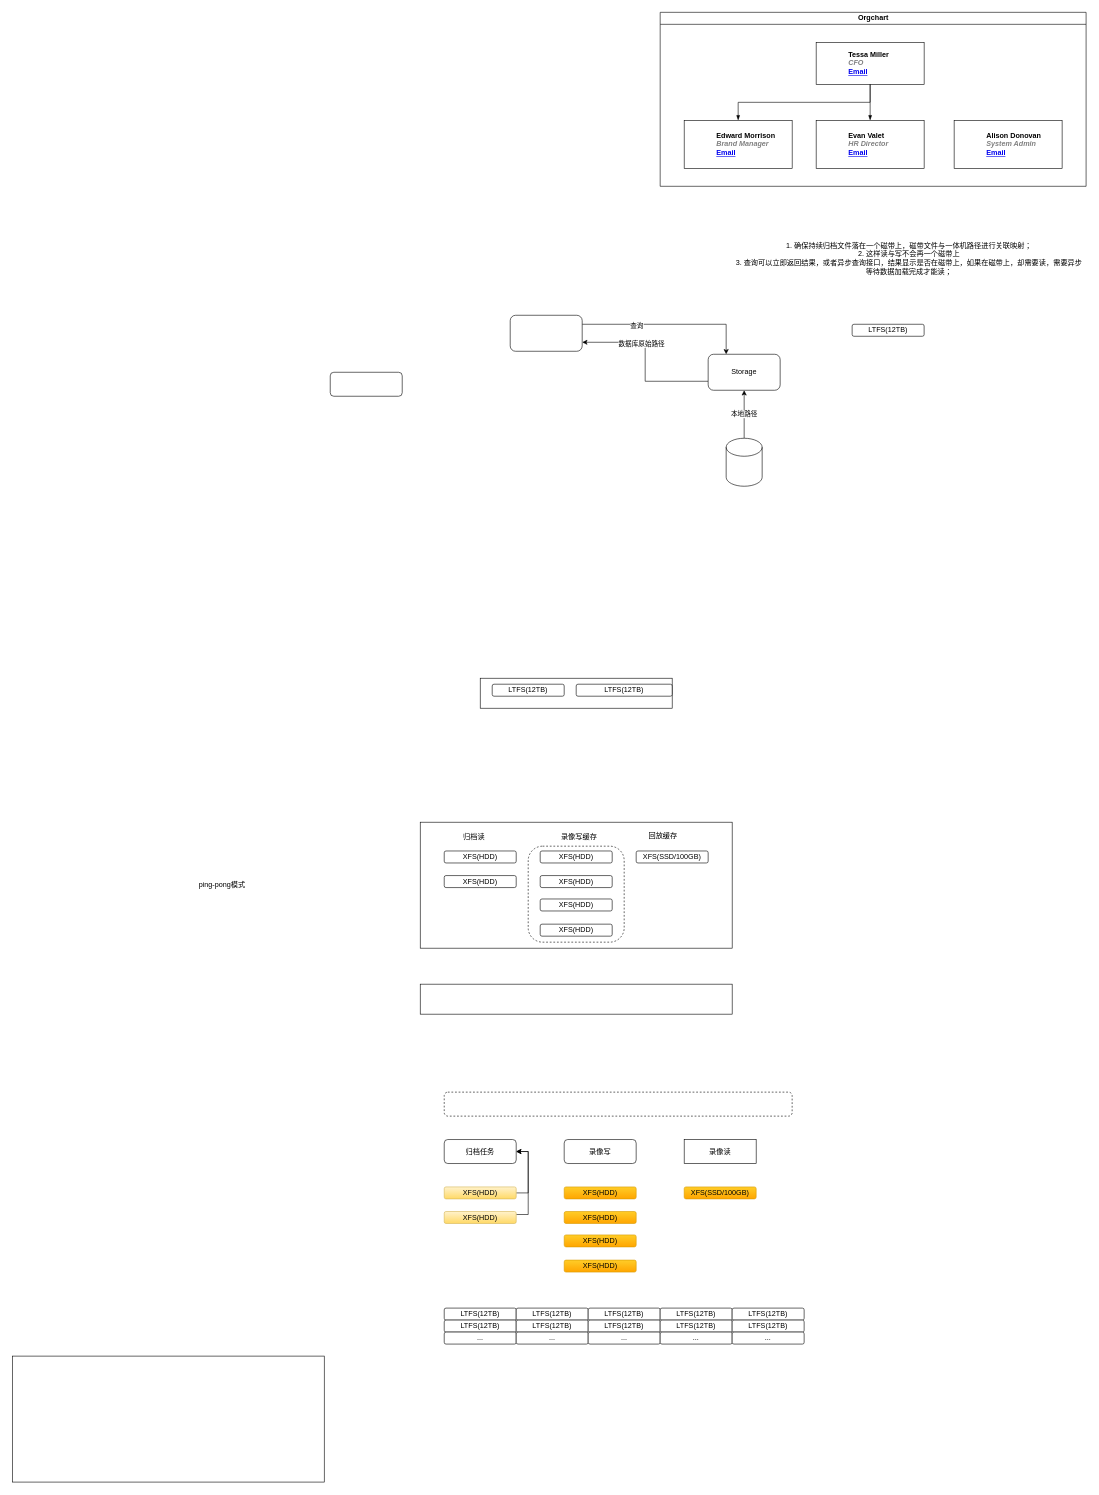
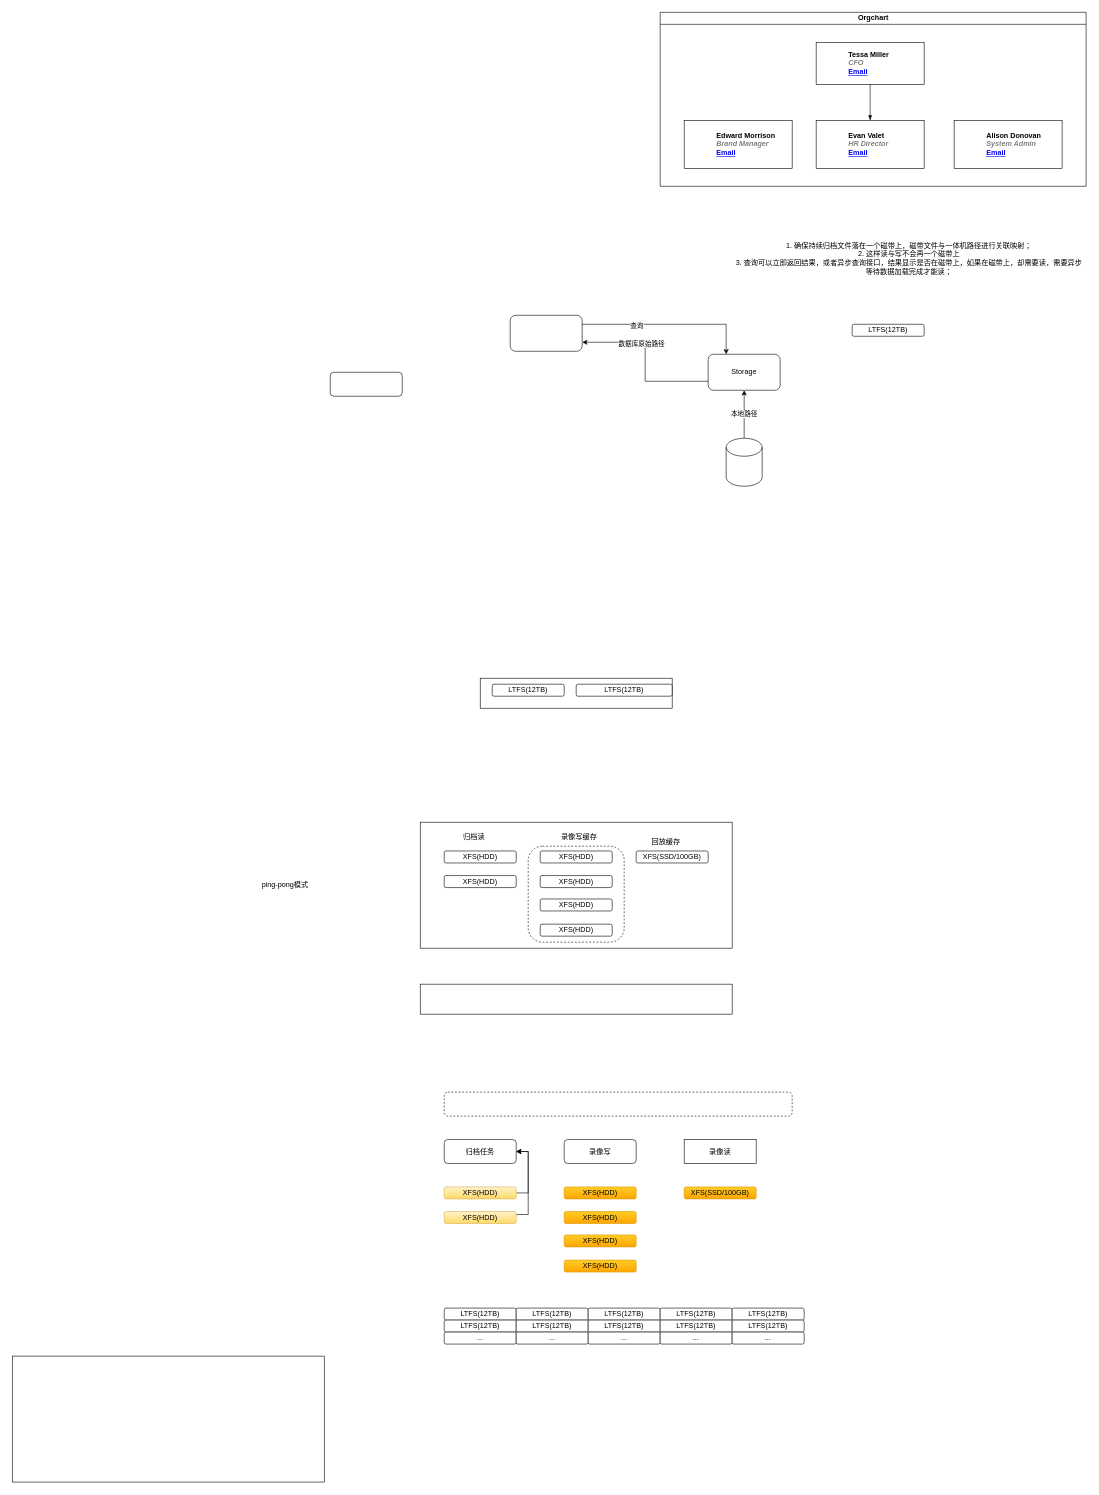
edge "Tessa Miller CFO Email" -> "Edward Morrison Brand Manager Email": removed
node "回放缓存": moved (663, 836) -> (666, 842)
node "ping-pong模式": moved (222, 885) -> (285, 885)
